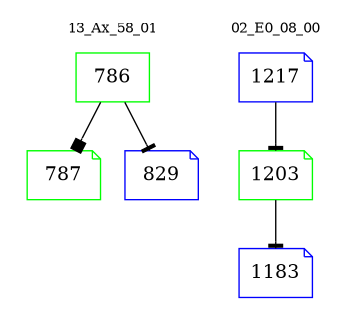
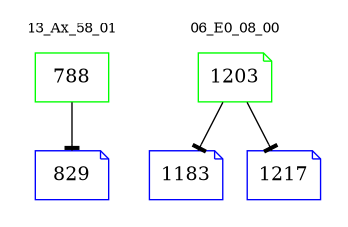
cluster "02_E0_08_00": label "02_E0_08_00" -> "06_E0_08_00"
node "786": label "786" -> "788"
edge "1217" -> "1203": reversed
node "787": removed
